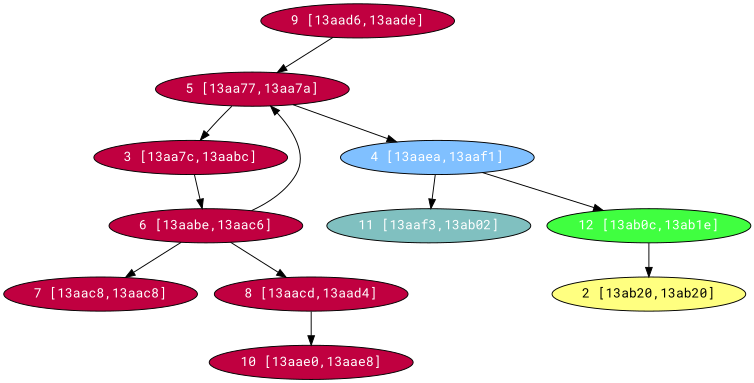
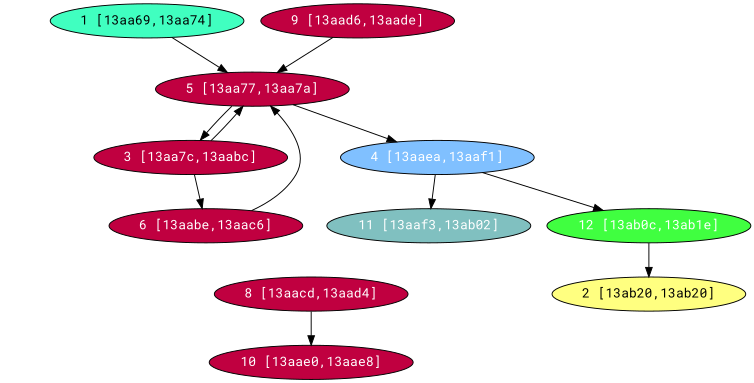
node "1 [13aa69,13aa74]": added
edge "3 [13aa7c,13aabc]" -> "5 [13aa77,13aa7a]": added
edge "6 [13aabe,13aac6]" -> "8 [13aacd,13aad4]": removed
node "7 [13aac8,13aac8]": removed
